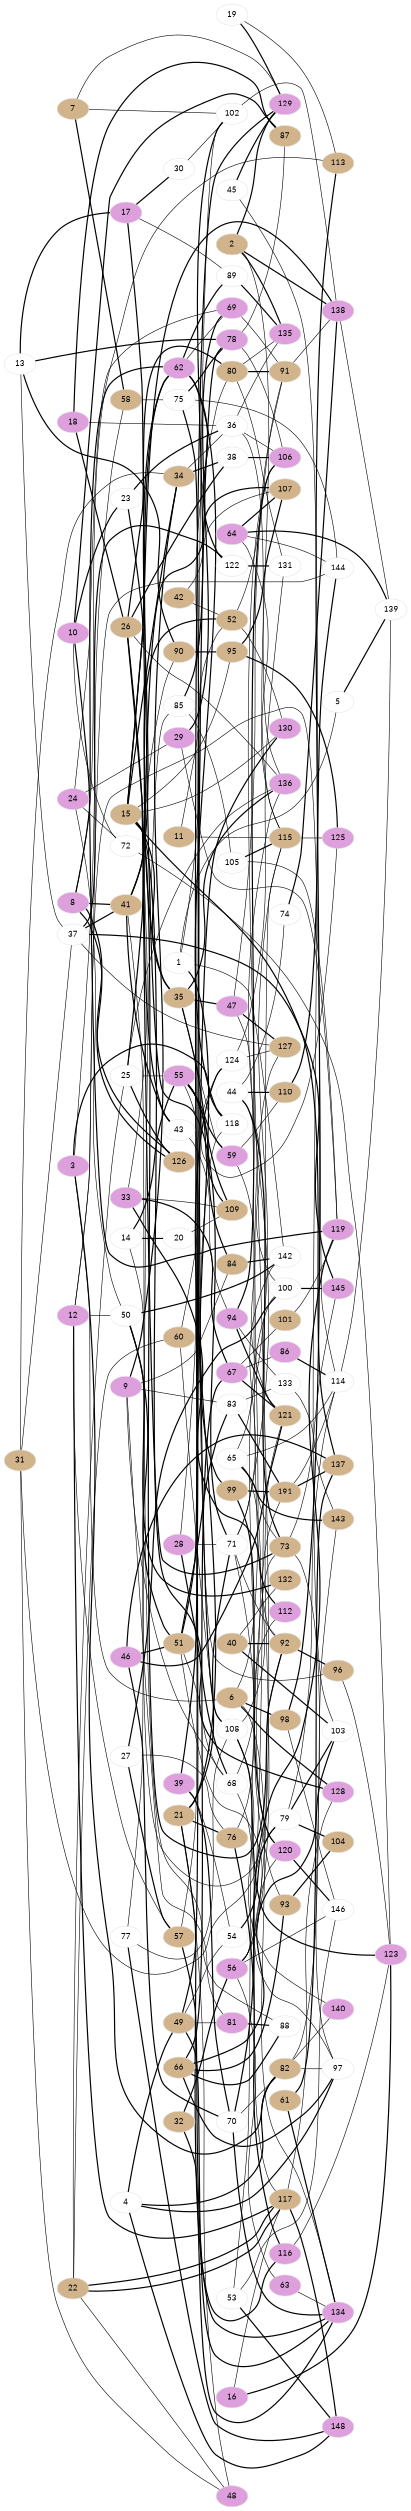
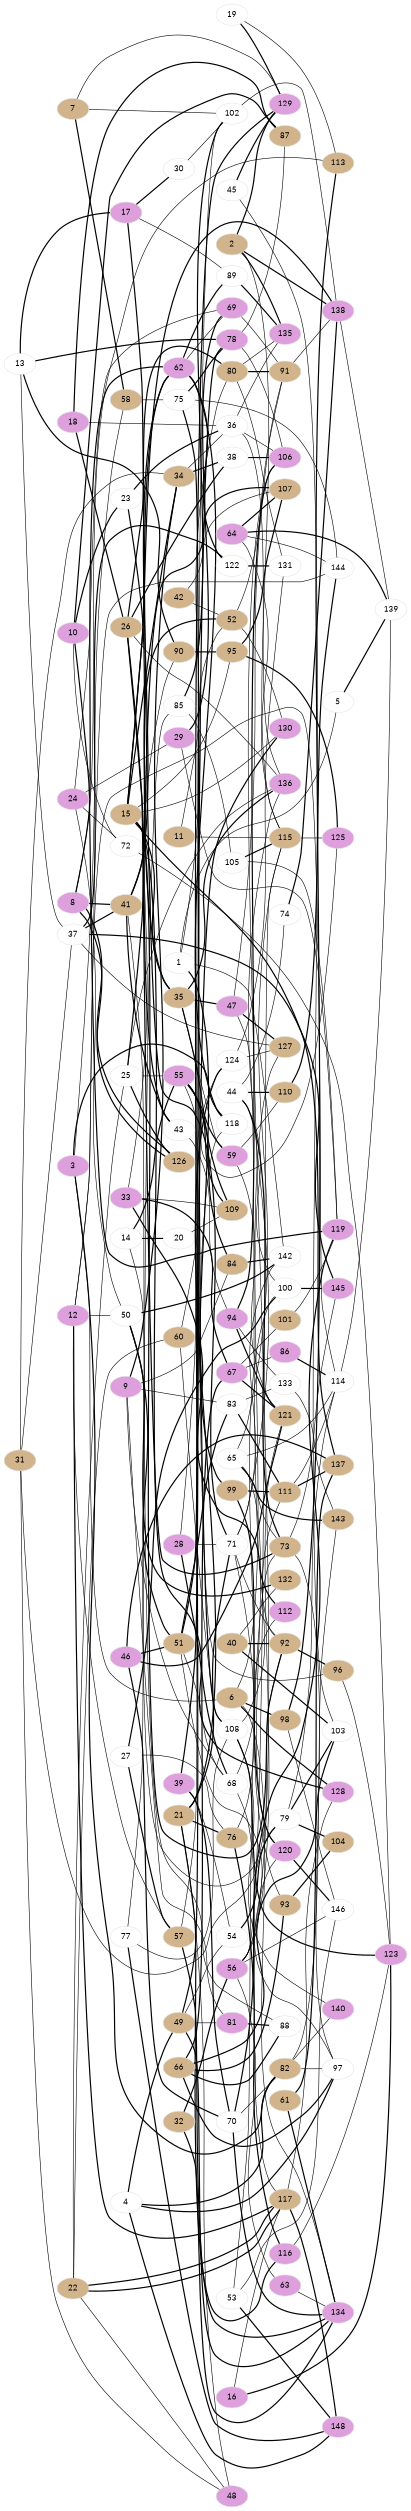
node "191": label "191" -> "111"
